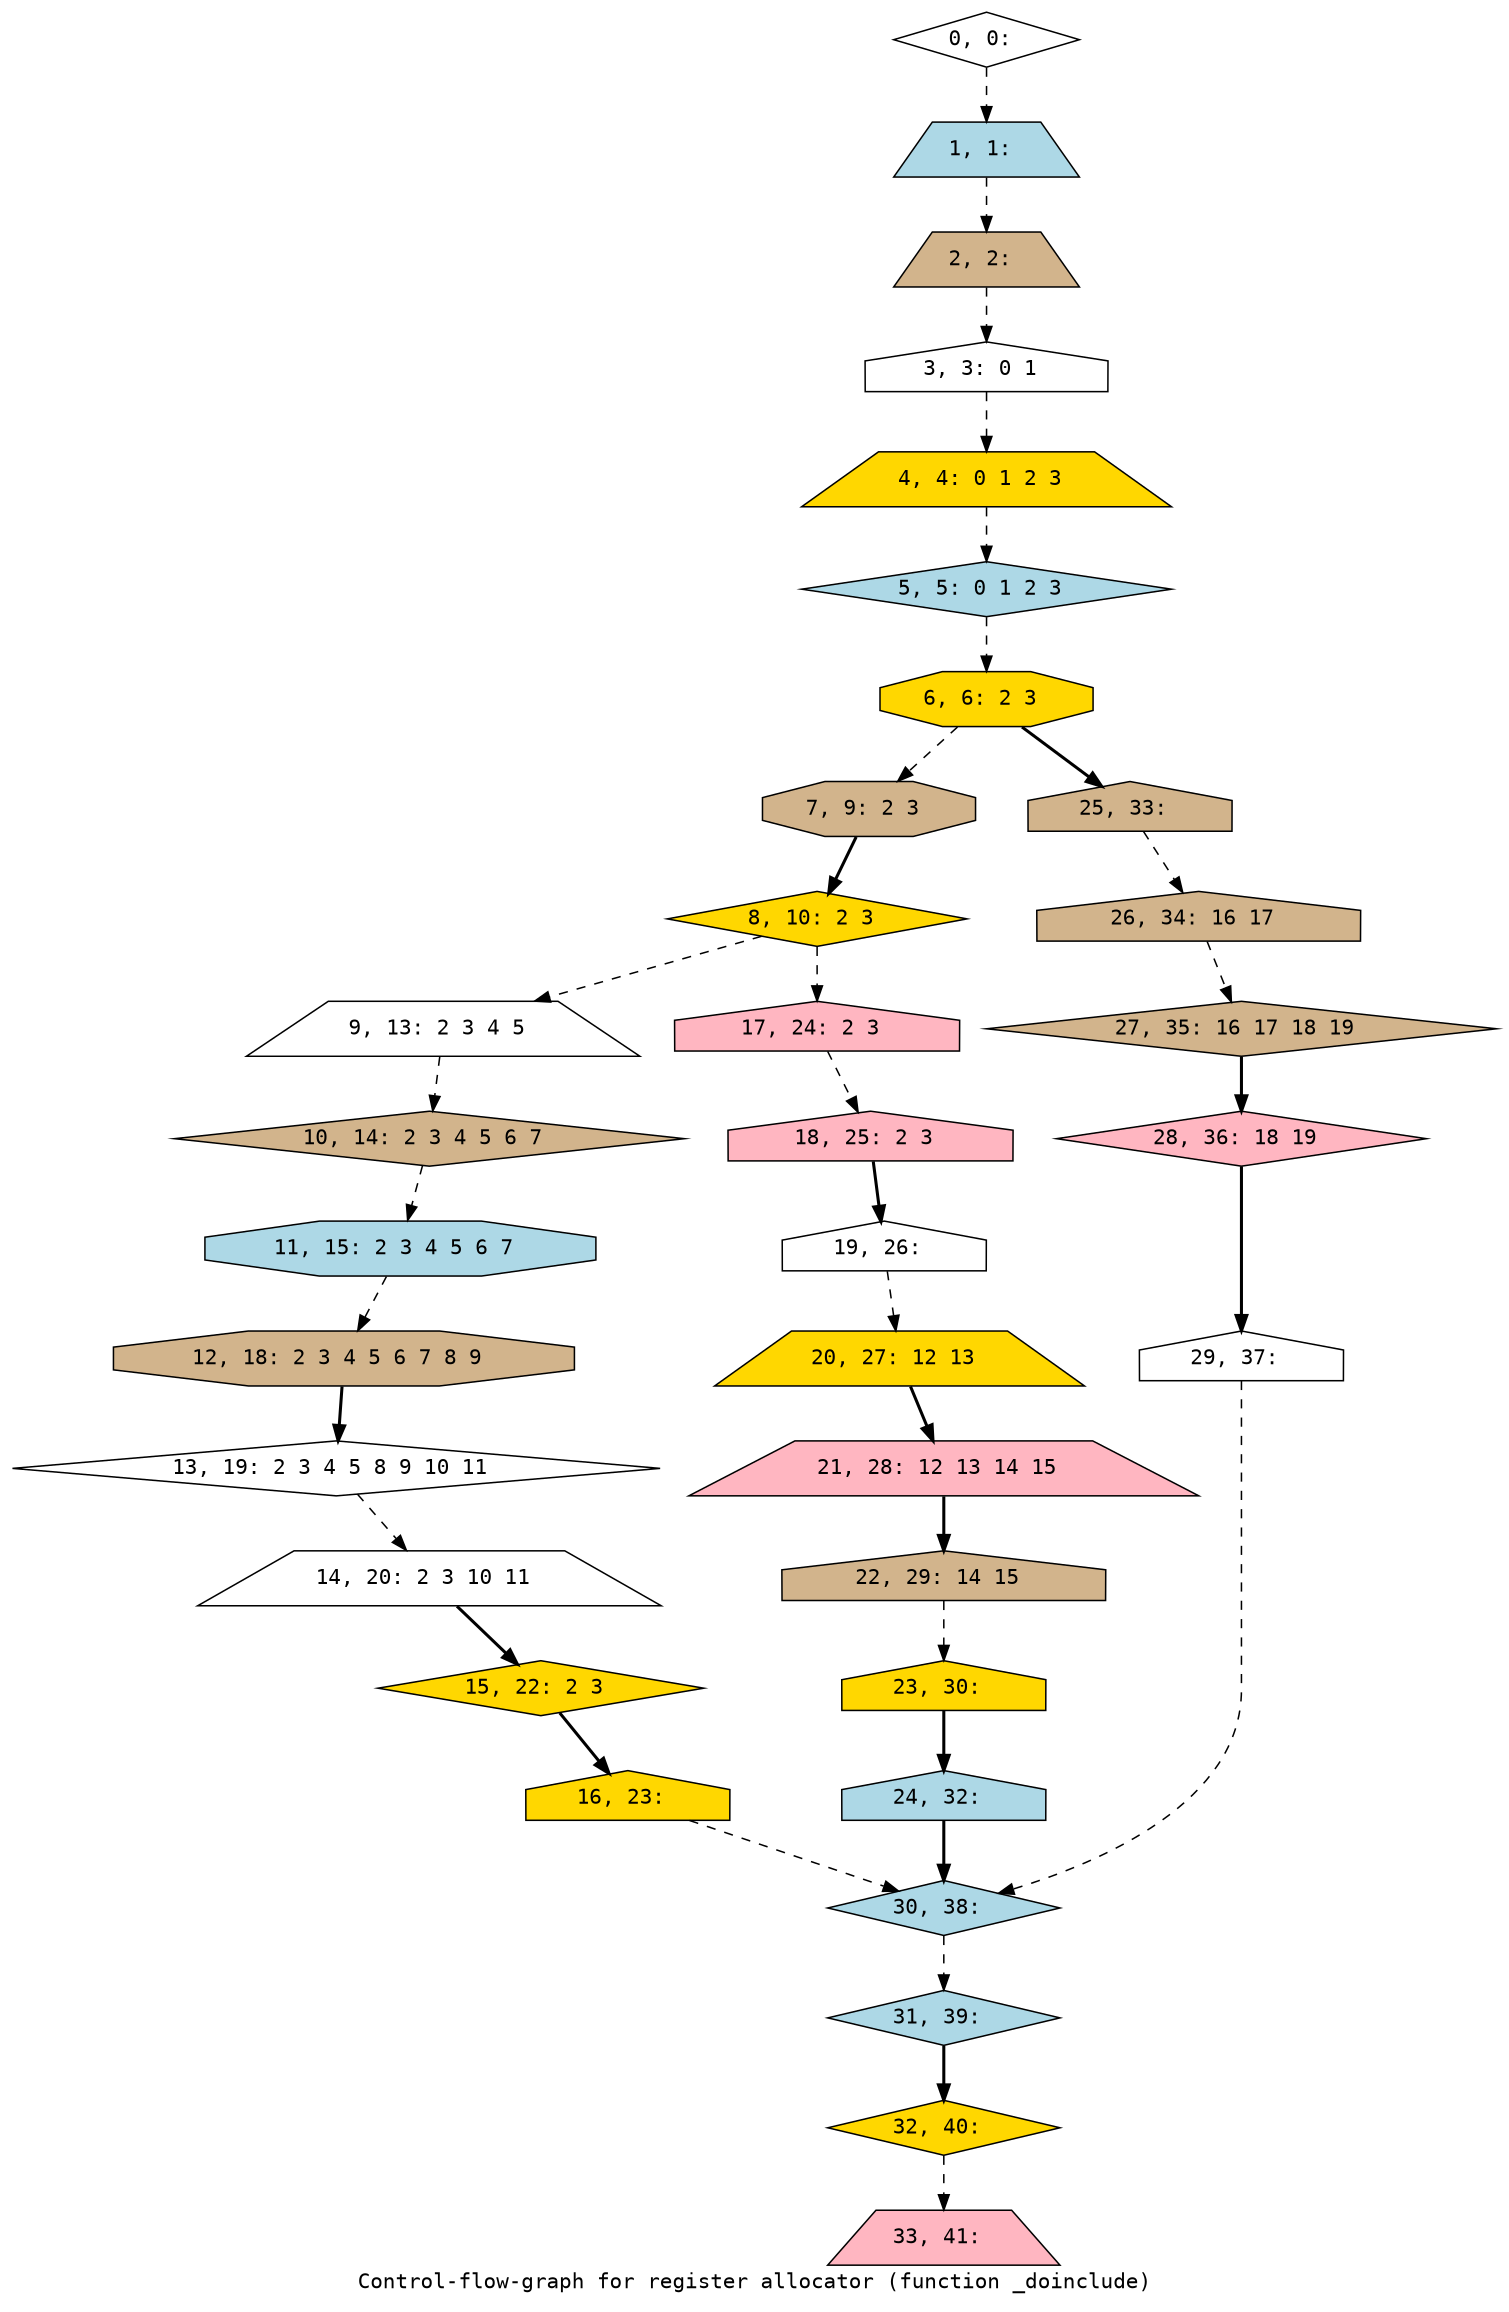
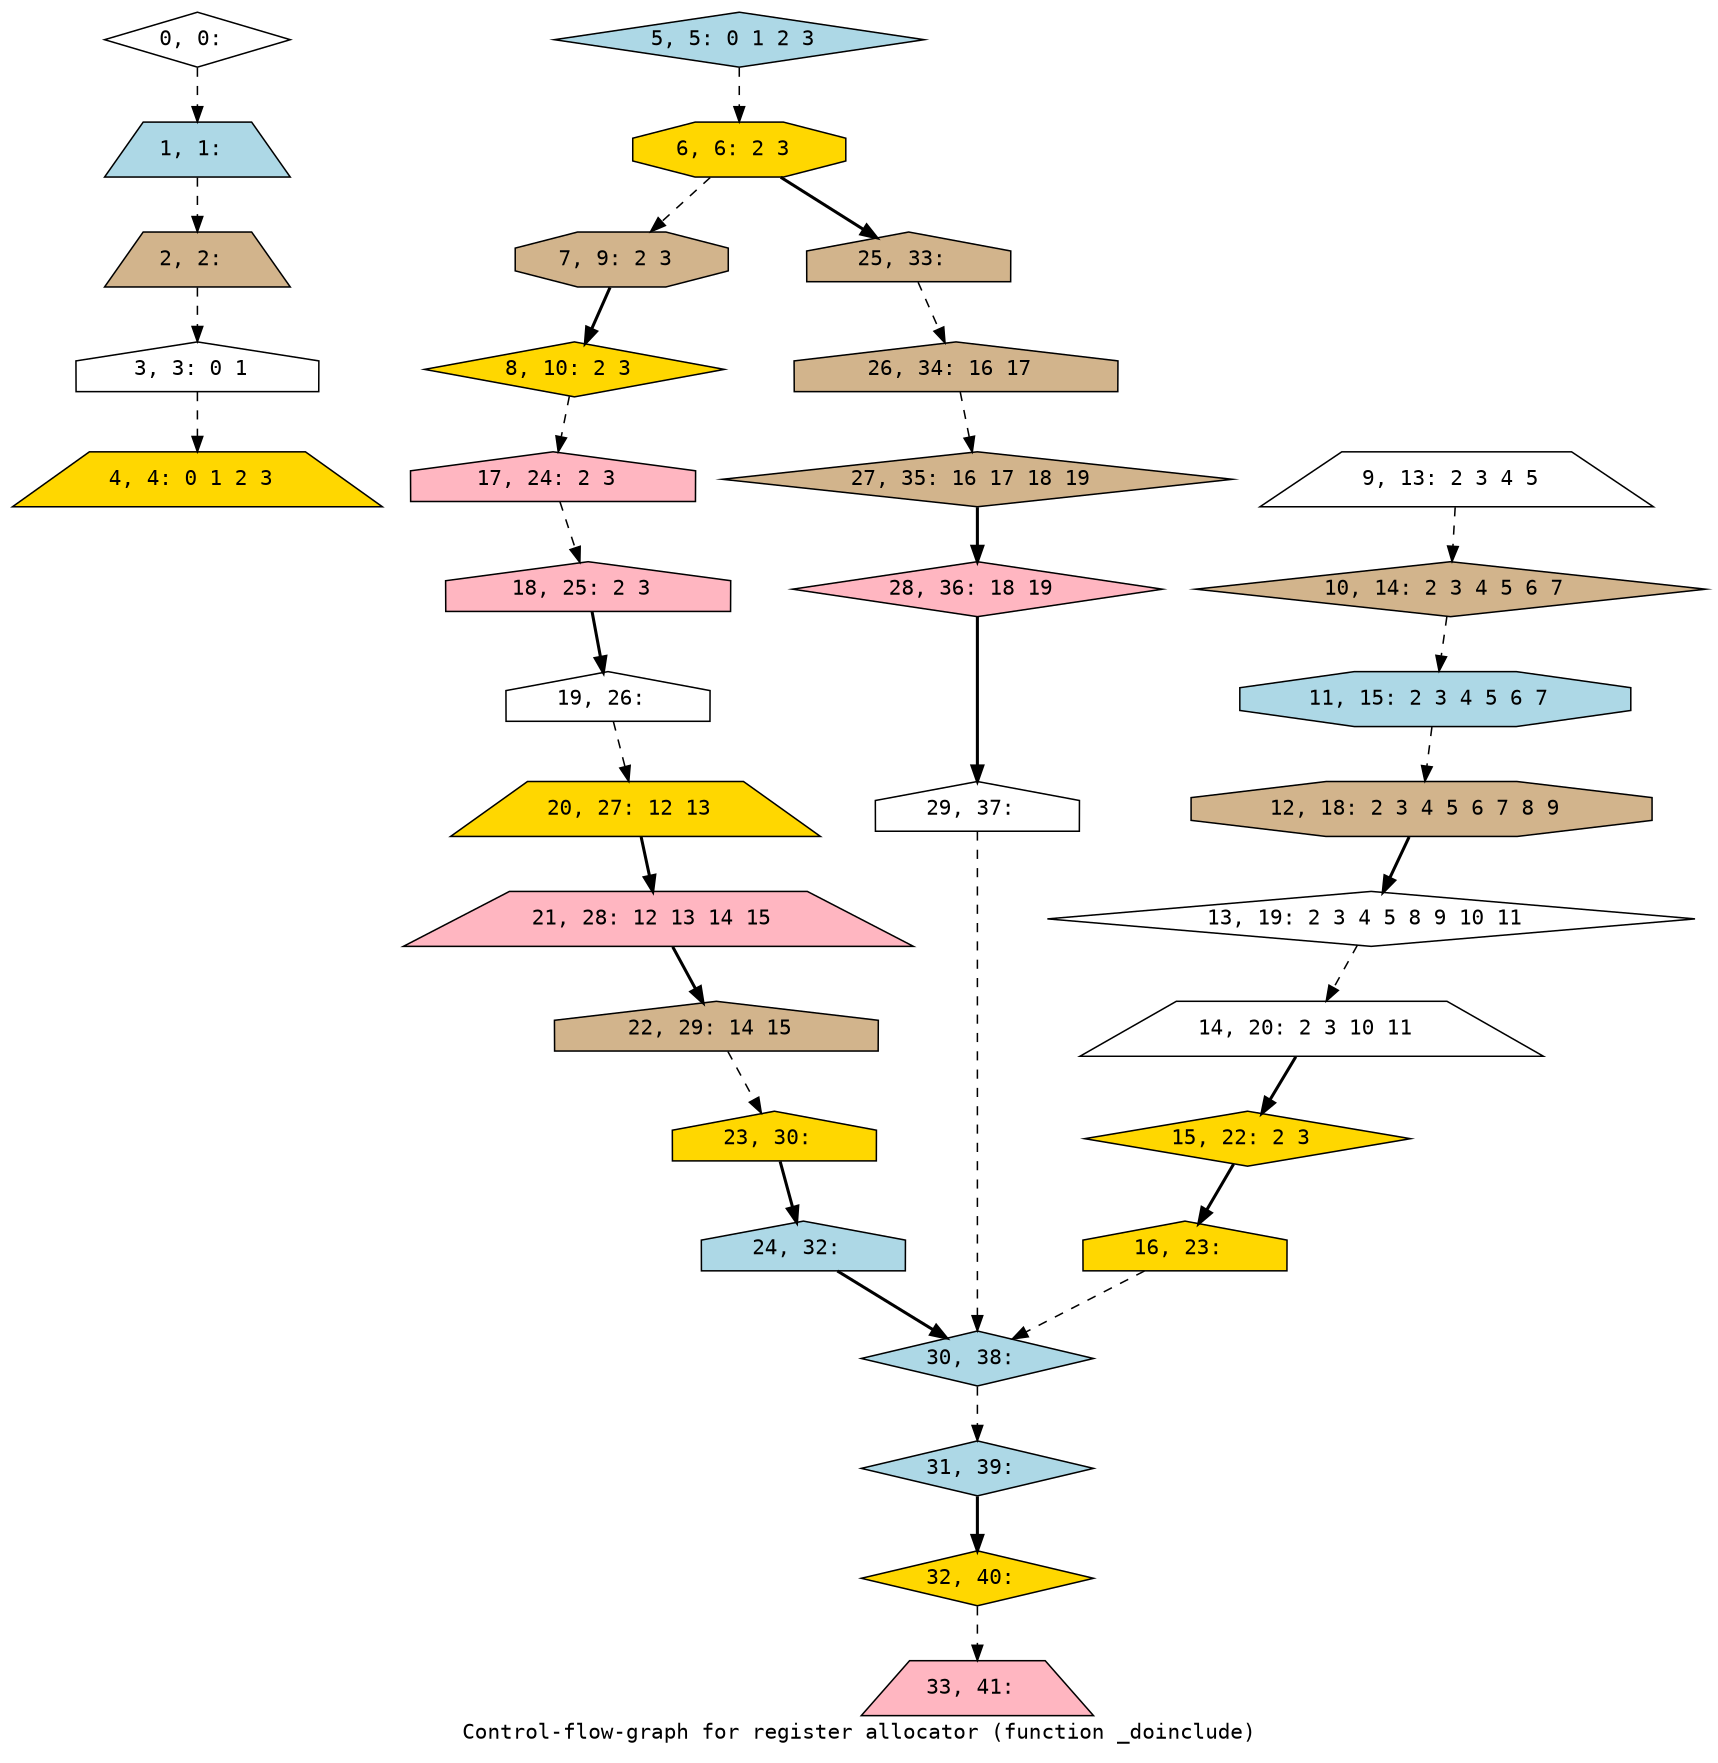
edge "4, 4: 0 1 2 3" -> "5, 5: 0 1 2 3": removed
edge "8, 10: 2 3" -> "9, 13: 2 3 4 5": removed
